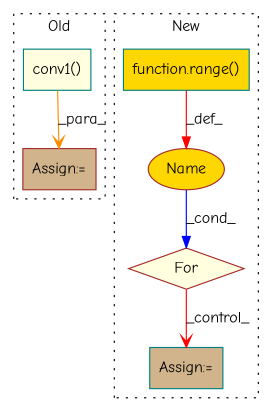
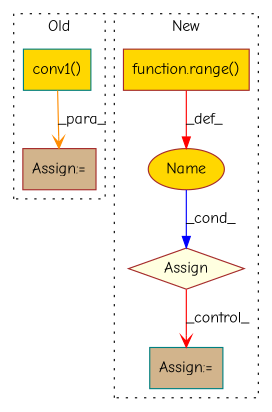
node "conv1()": fillcolor lightyellow -> gold
node "function.range()": color teal -> brown
node "For": label "For" -> "Assign"
